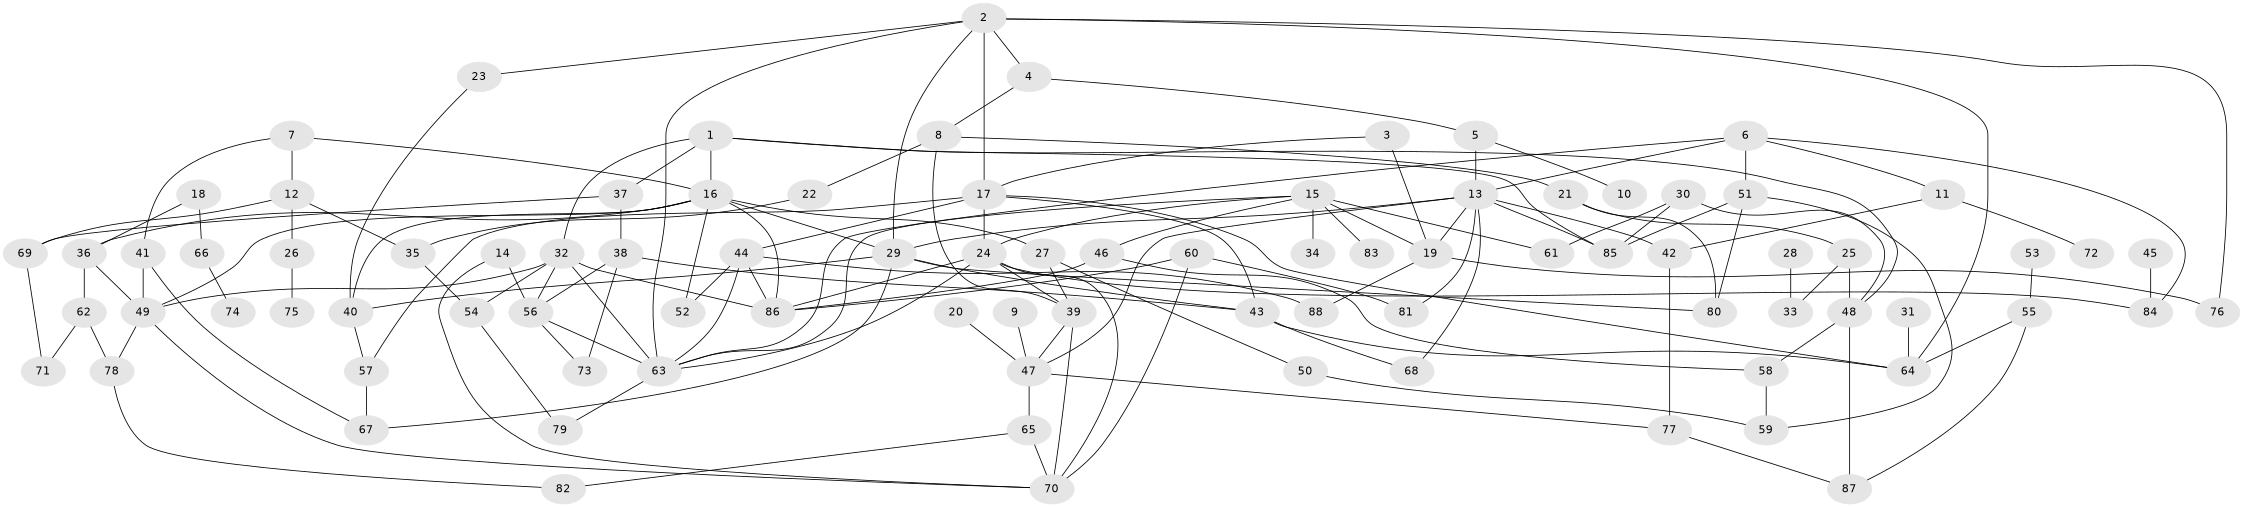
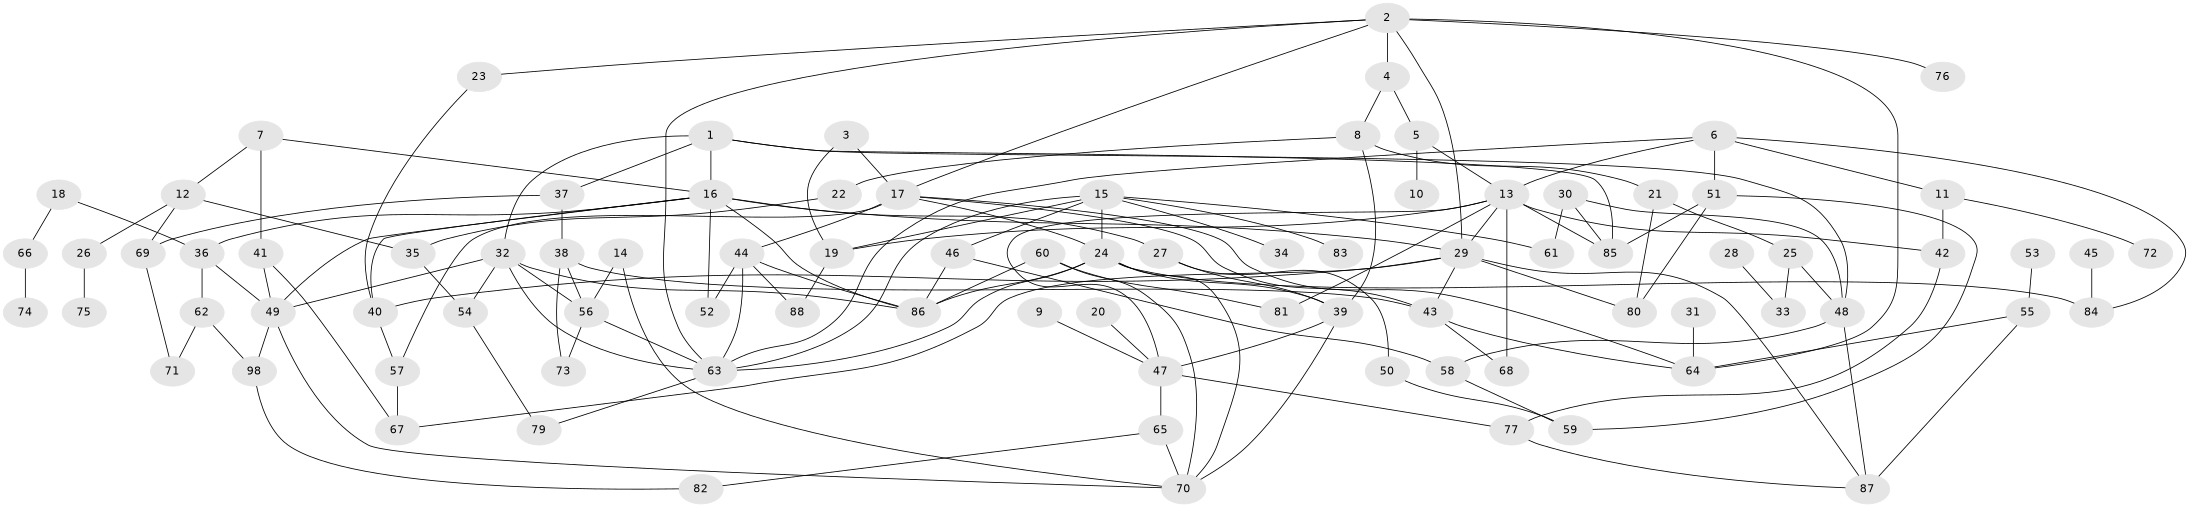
edge "19" -- "76": removed
edge "29" -- "87": added
node "78": label "78" -> "98"
